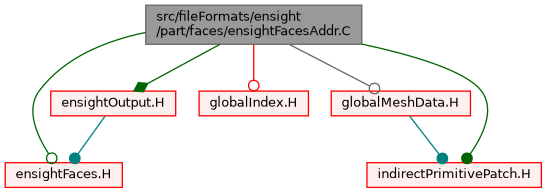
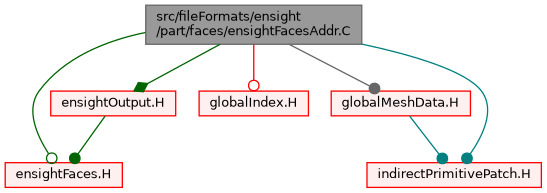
edge "src/fileFormats/ensight /part/faces/ensightFacesAddr.C" -> "globalMeshData.H": arrowhead odot -> dot
edge "src/fileFormats/ensight /part/faces/ensightFacesAddr.C" -> "indirectPrimitivePatch.H": color darkgreen -> teal
edge "ensightOutput.H" -> "ensightFaces.H": color teal -> darkgreen
